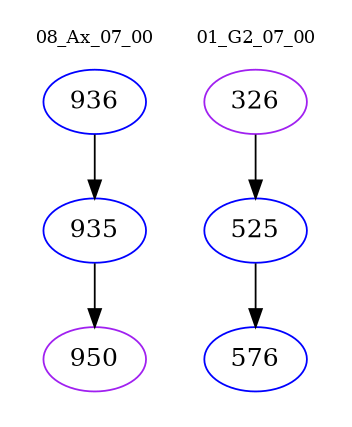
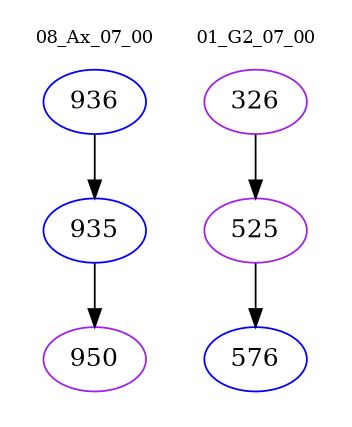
node "525": color blue -> purple
